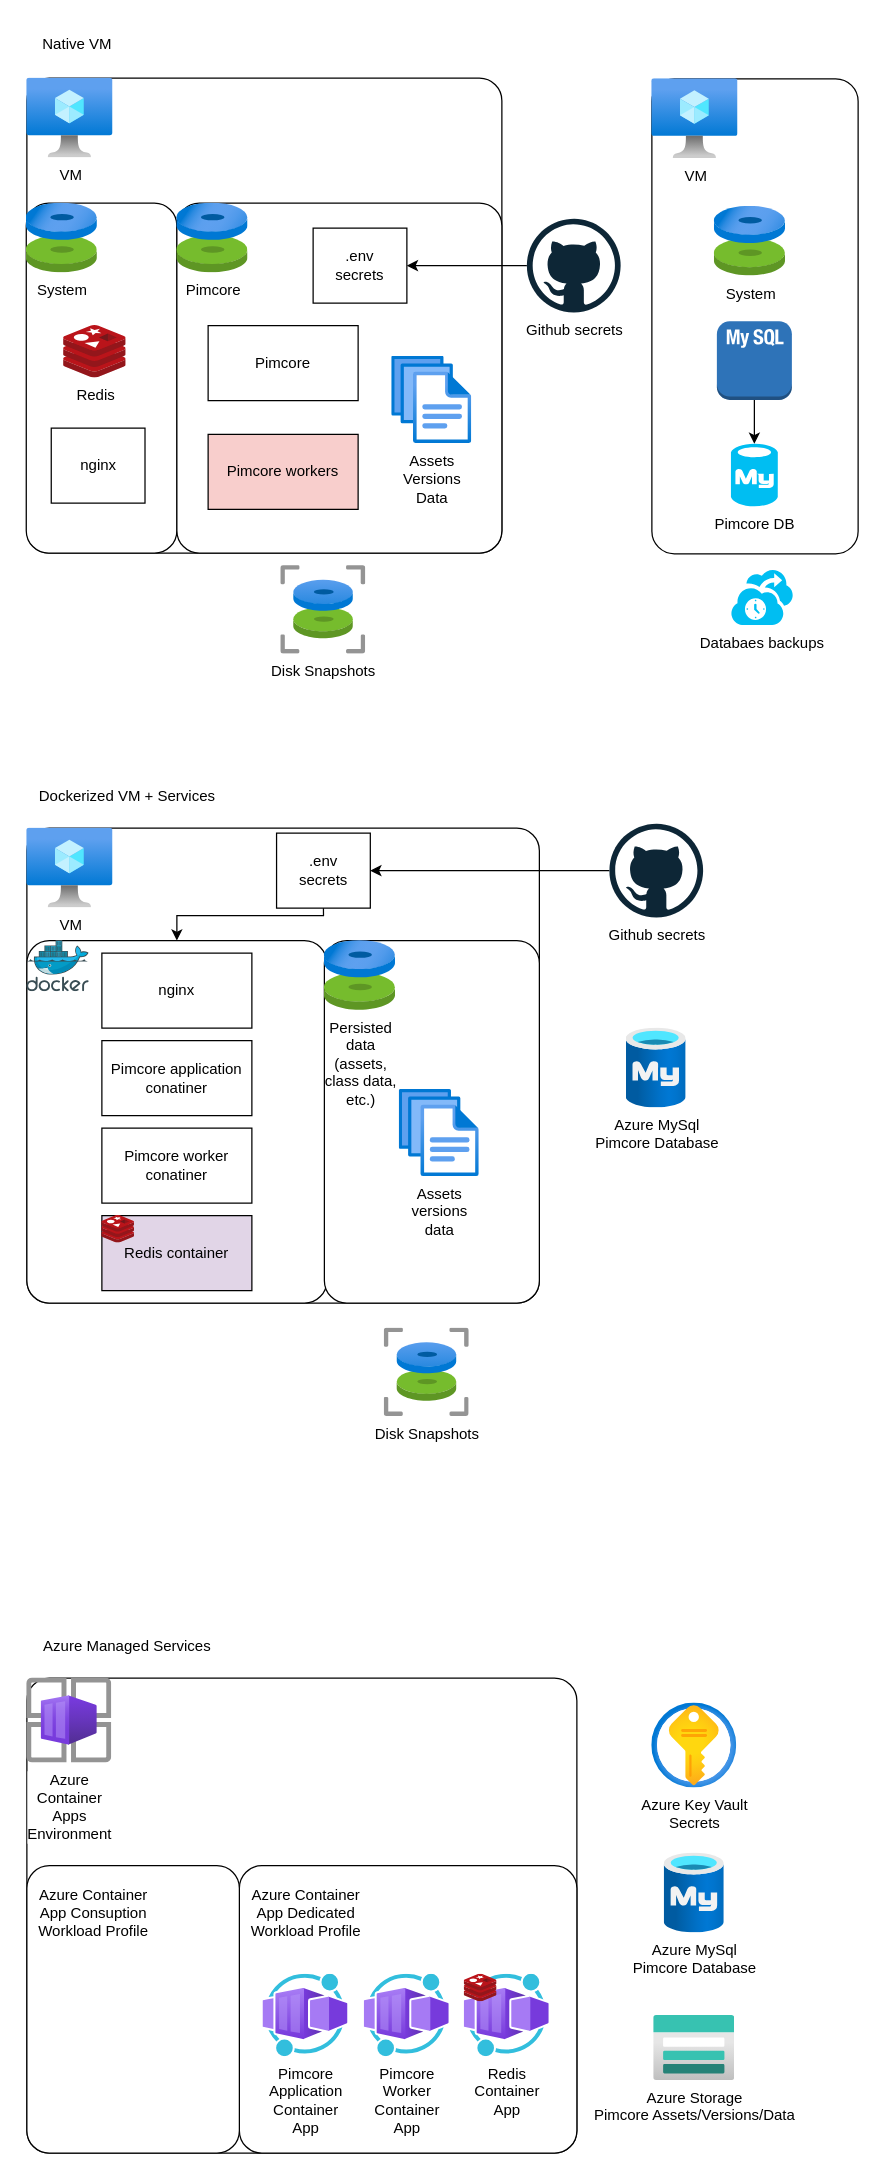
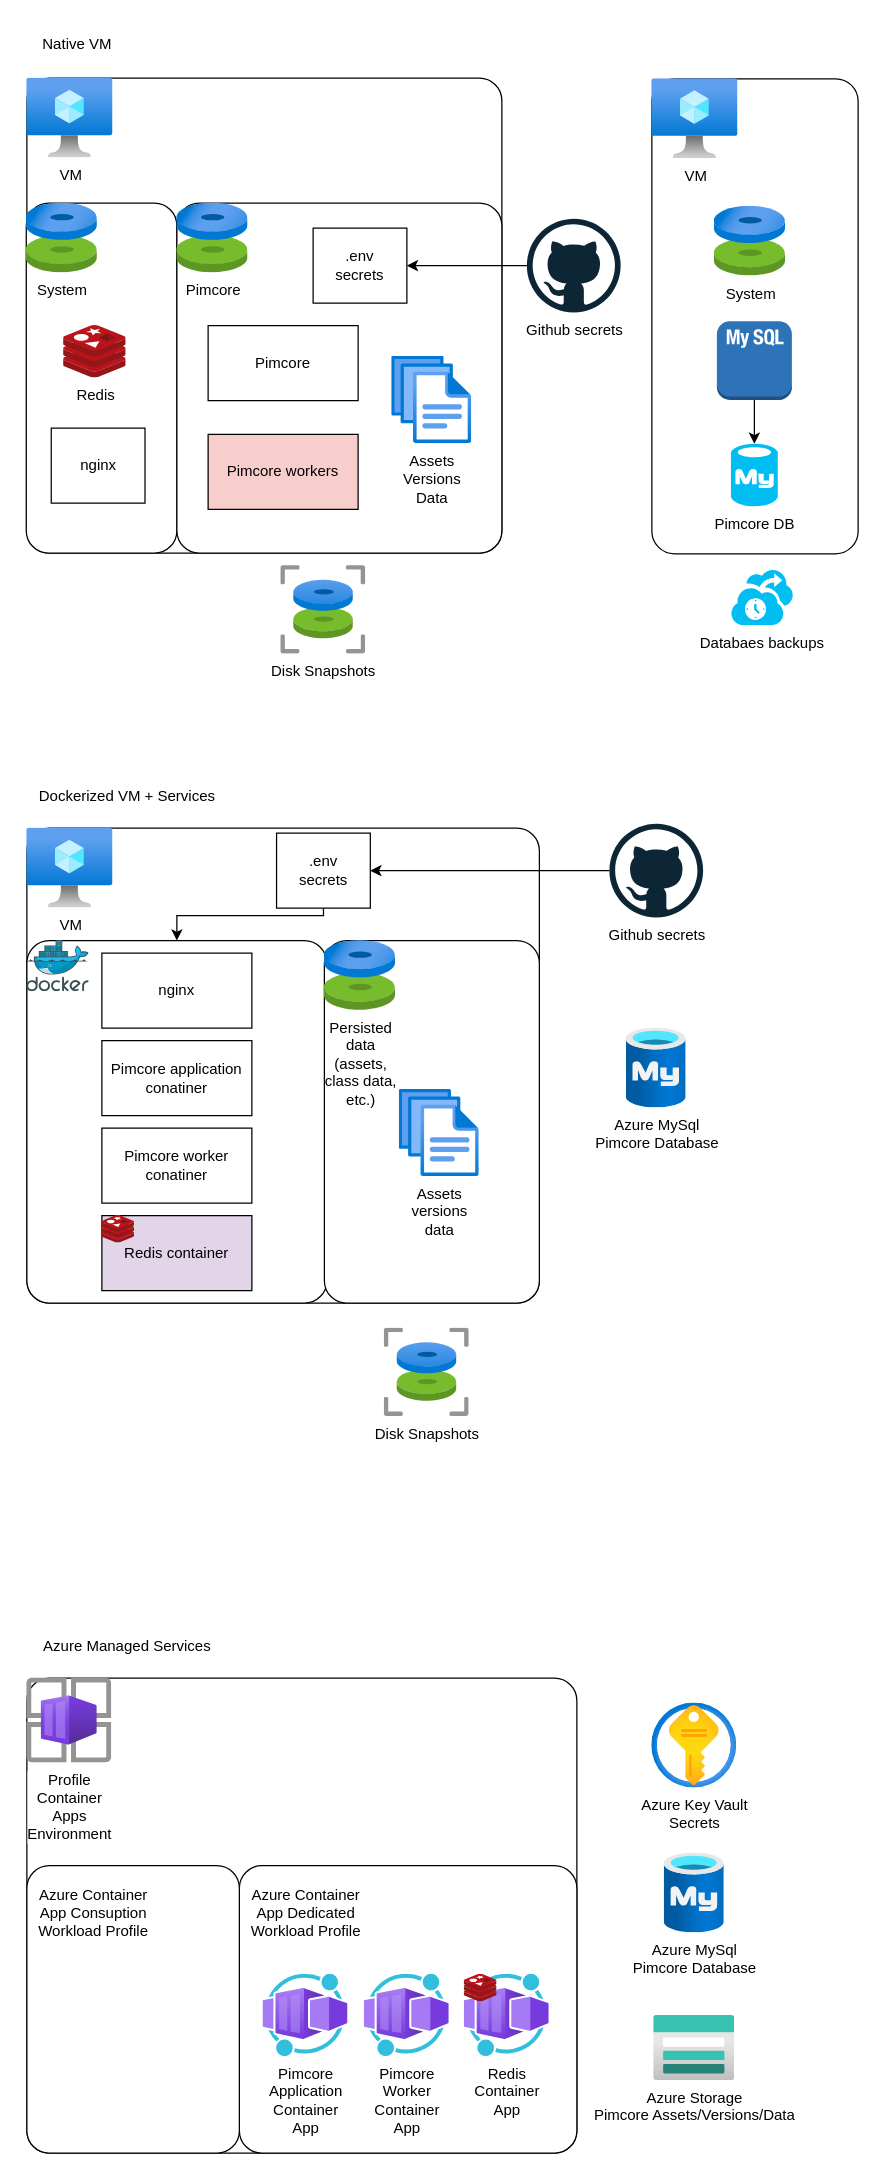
node "Azure Container Apps Environment": label "Azure Container Apps Environment" -> "Profile Container Apps Environment"
